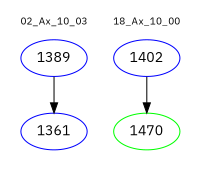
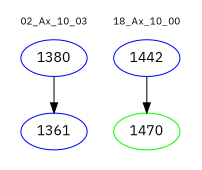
node "1389": label "1389" -> "1380"
node "1402": label "1402" -> "1442"
